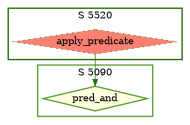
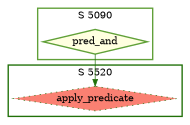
edge "apply_predicate" -> "pred_and": reversed
